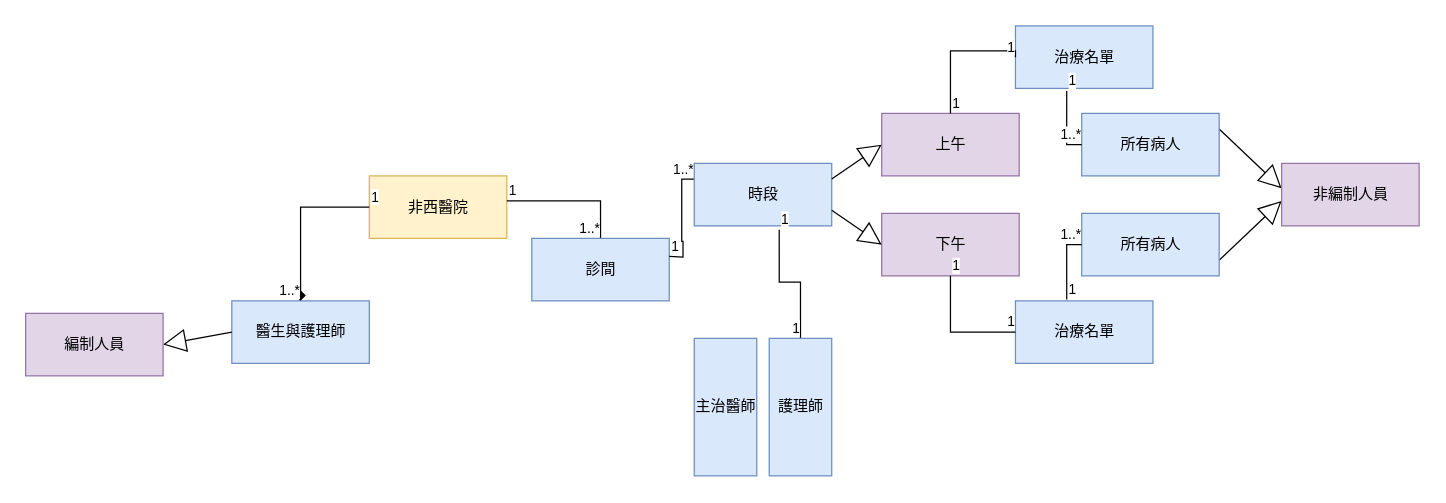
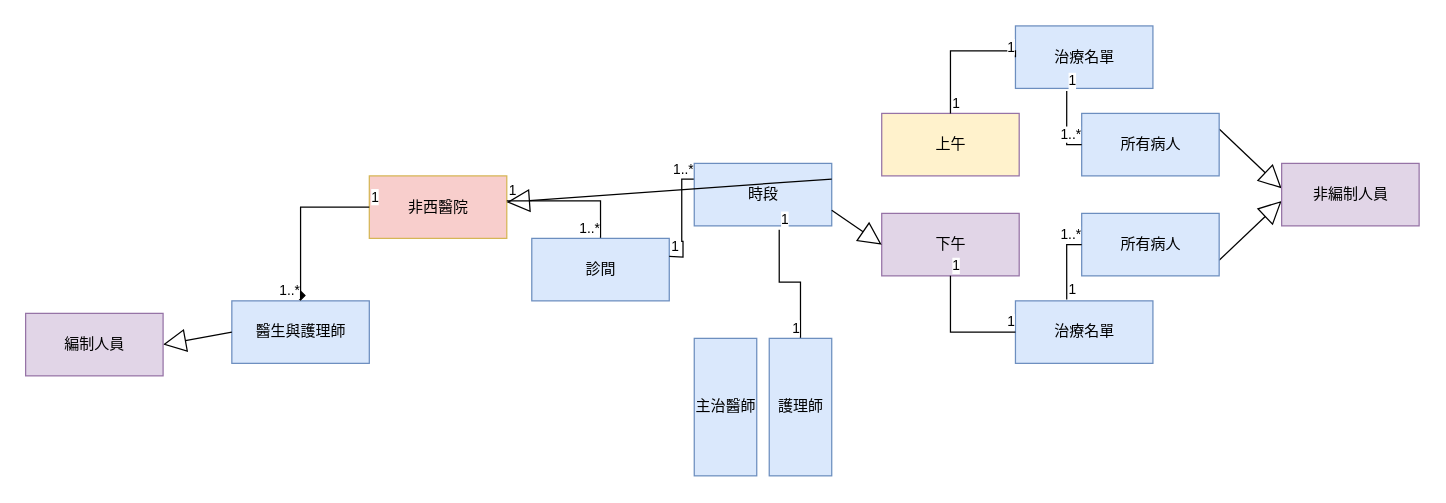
node "上午": fillcolor #e1d5e7 -> #fff2cc
edge "時段" -> "上午": now "時段" -> "非西醫院"
node "非西醫院": fillcolor #fff2cc -> #f8cecc
